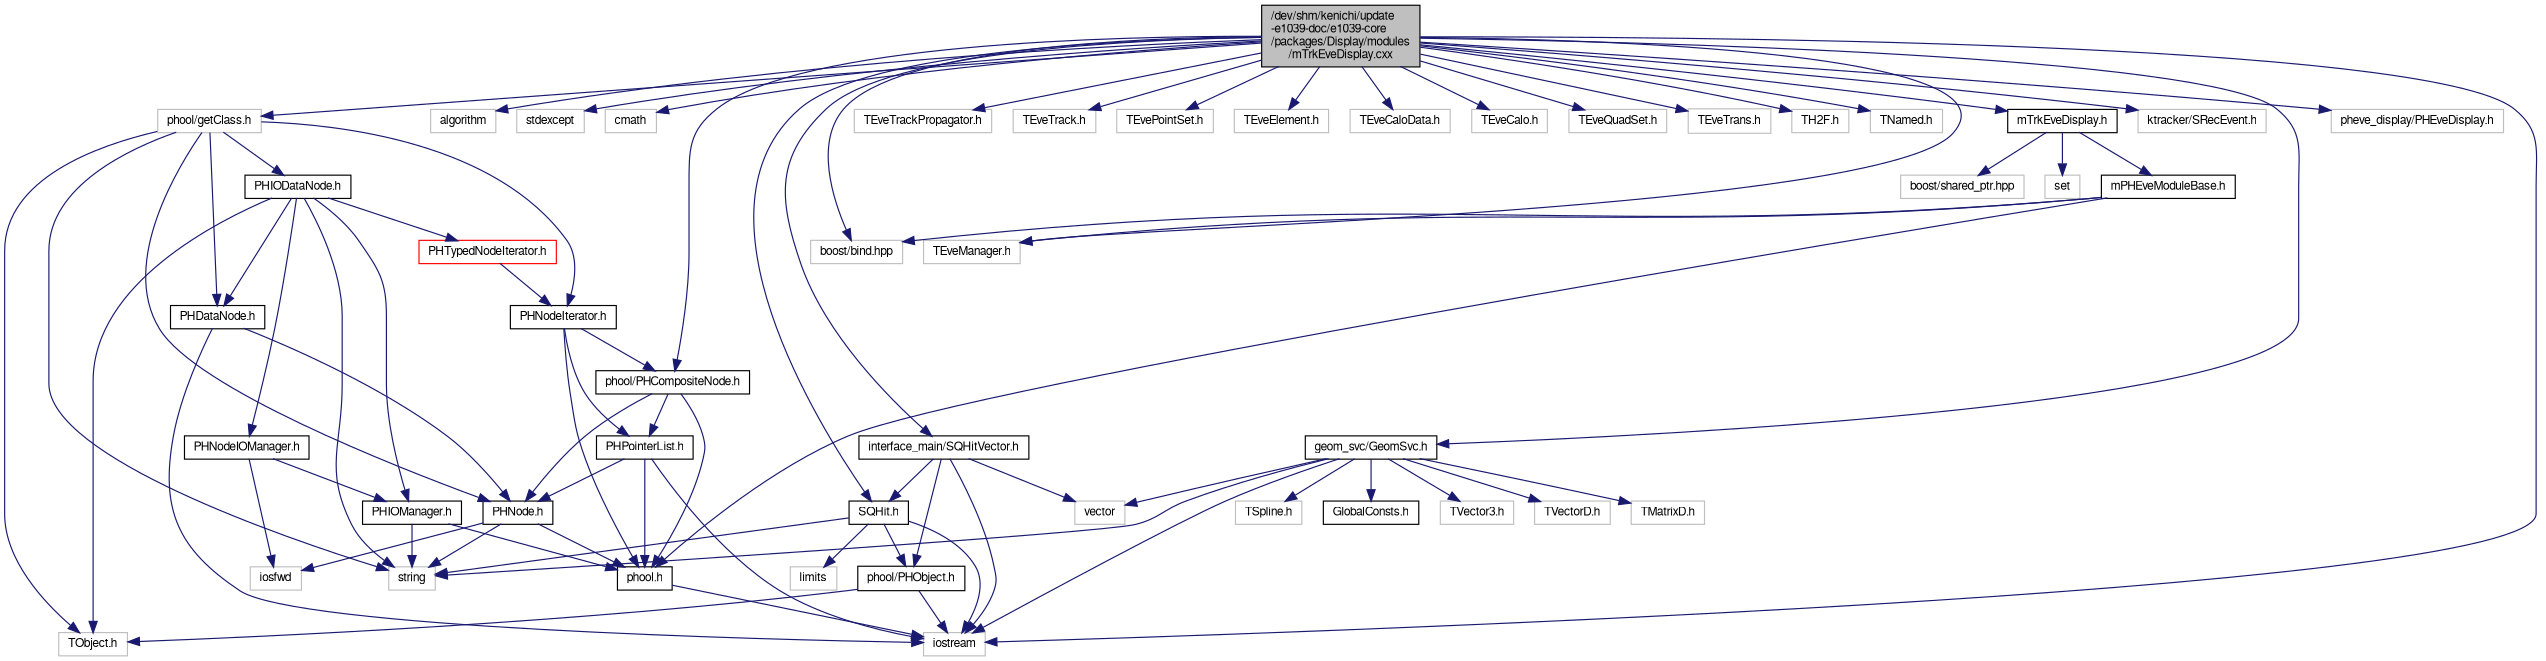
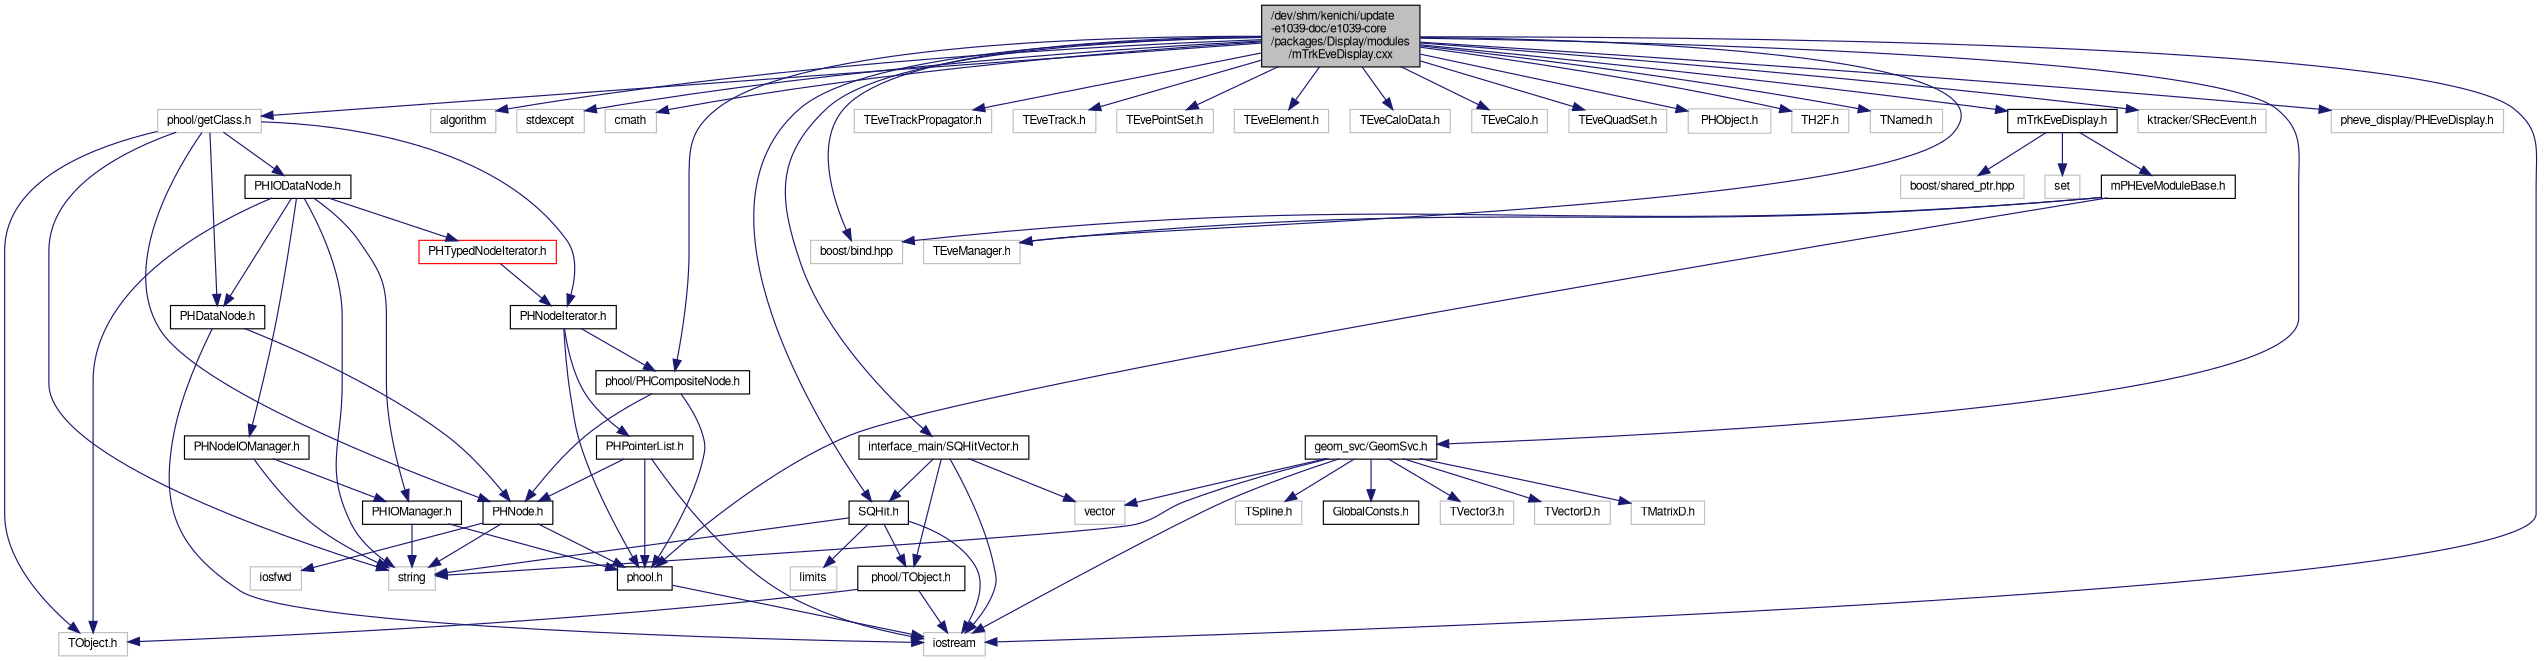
node "TEveTrans.h": label "TEveTrans.h" -> "PHObject.h"
edge "phool/PHCompositeNode.h" -> "PHPointerList.h": removed
edge "PHNodeIOManager.h" -> "iosfwd": now "PHNodeIOManager.h" -> "string"
node "phool/PHObject.h": label "phool/PHObject.h" -> "phool/TObject.h"
